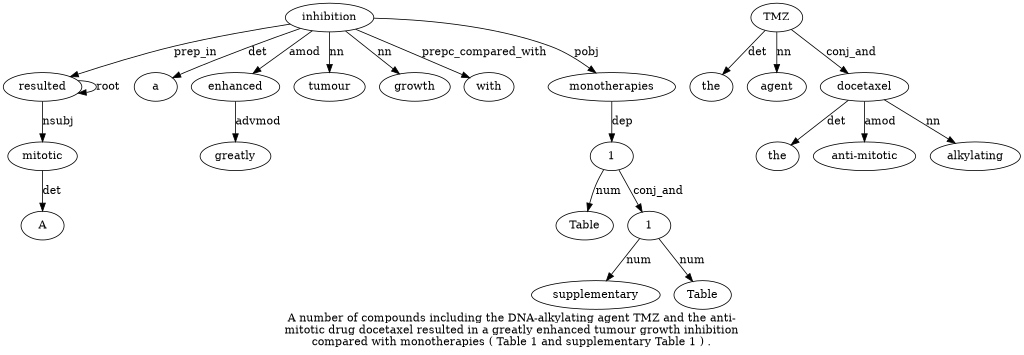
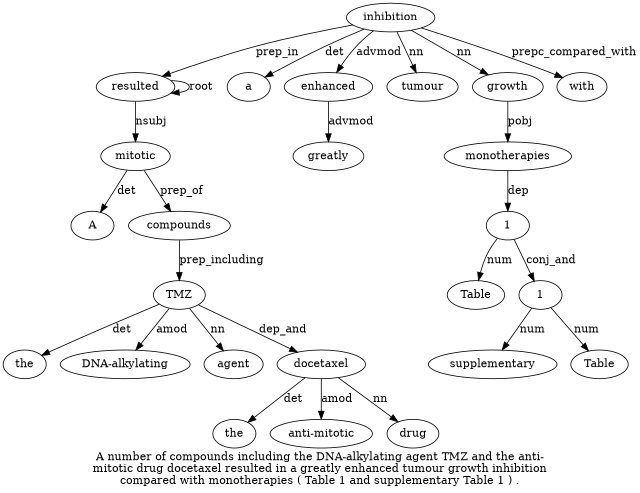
edge "inhibition" -> "monotherapies": now "growth" -> "monotherapies"
edge "inhibition" -> "enhanced": label "amod" -> "advmod"
edge "TMZ" -> "docetaxel": label "conj_and" -> "dep_and"
node "alkylating": label "alkylating" -> "drug"
node "compounds": added
node "DNA-alkylating": added
